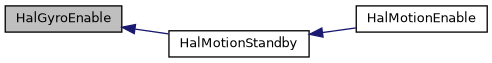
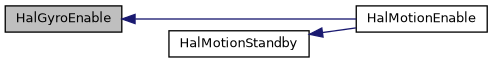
edge "HalMotionStandby" -> "HalGyroEnable": now "HalMotionEnable" -> "HalGyroEnable"
